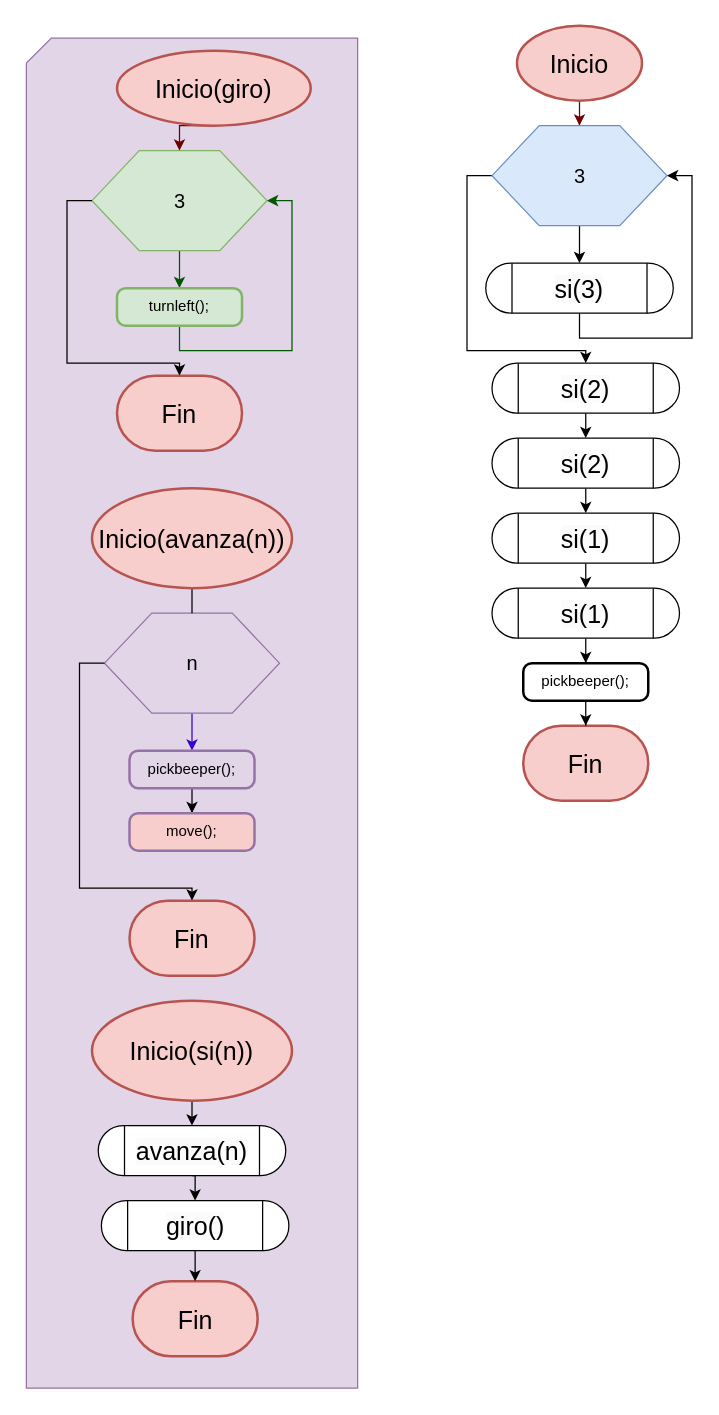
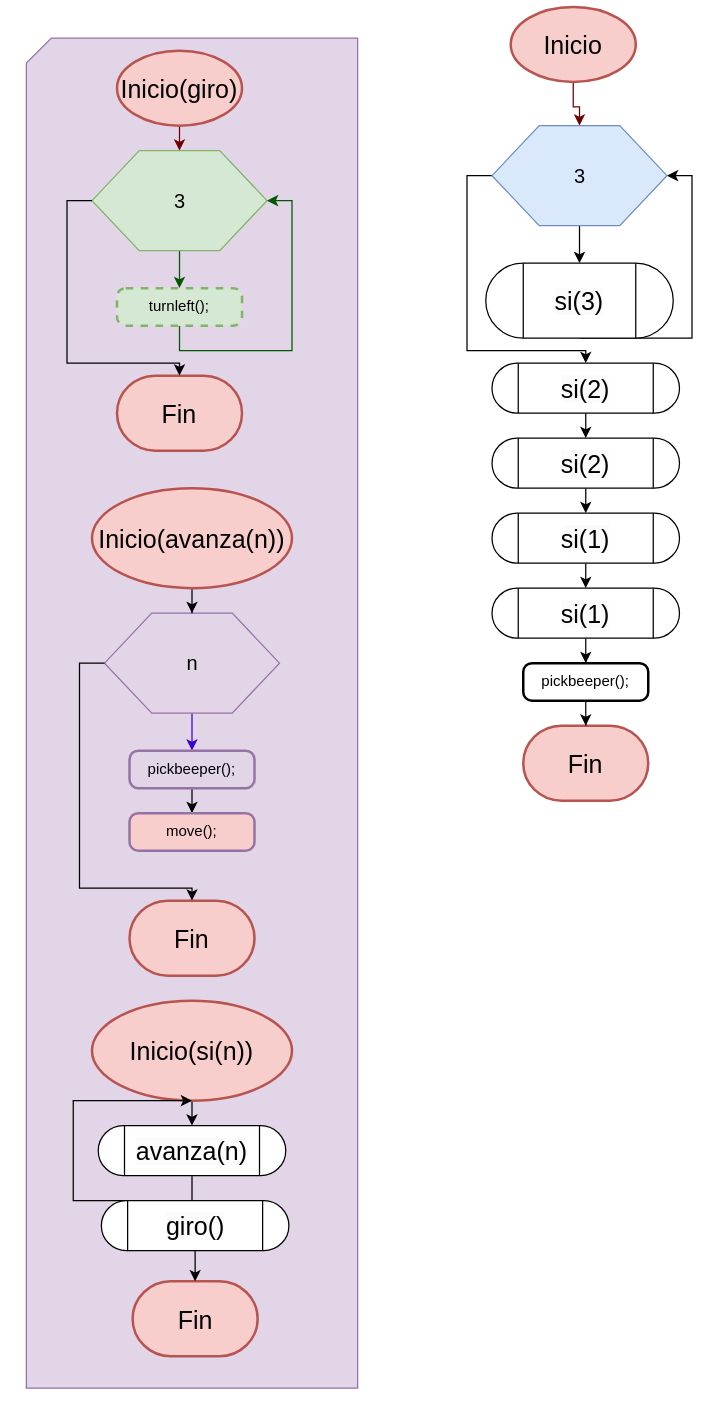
node "Inicio": moved (579, 63) -> (573, 44)
node "Inicio(giro)": size 194x75 -> 125x75
node "si(3)": size 188x50 -> 188x75
node "turnleft();": style solid -> dashed
edge "Inicio(avanza(n))" -- "n": arrowhead none -> classic
edge "avanza(n)" -> "giro()": now "avanza(n)" -> "Inicio(si(n))"
